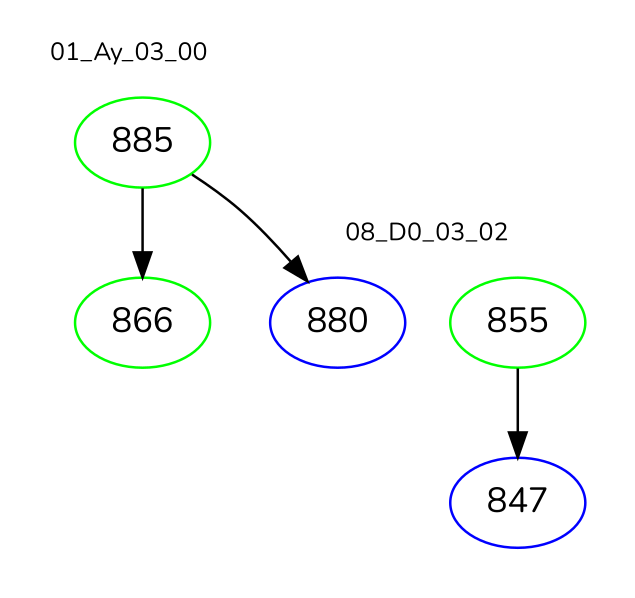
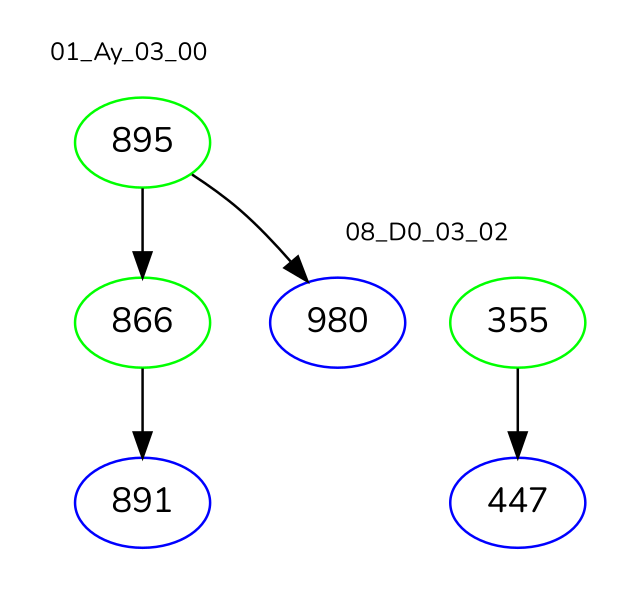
node "885": label "885" -> "895"
node "880": label "880" -> "980"
node "855": label "855" -> "355"
node "891": added
node "847": label "847" -> "447"
